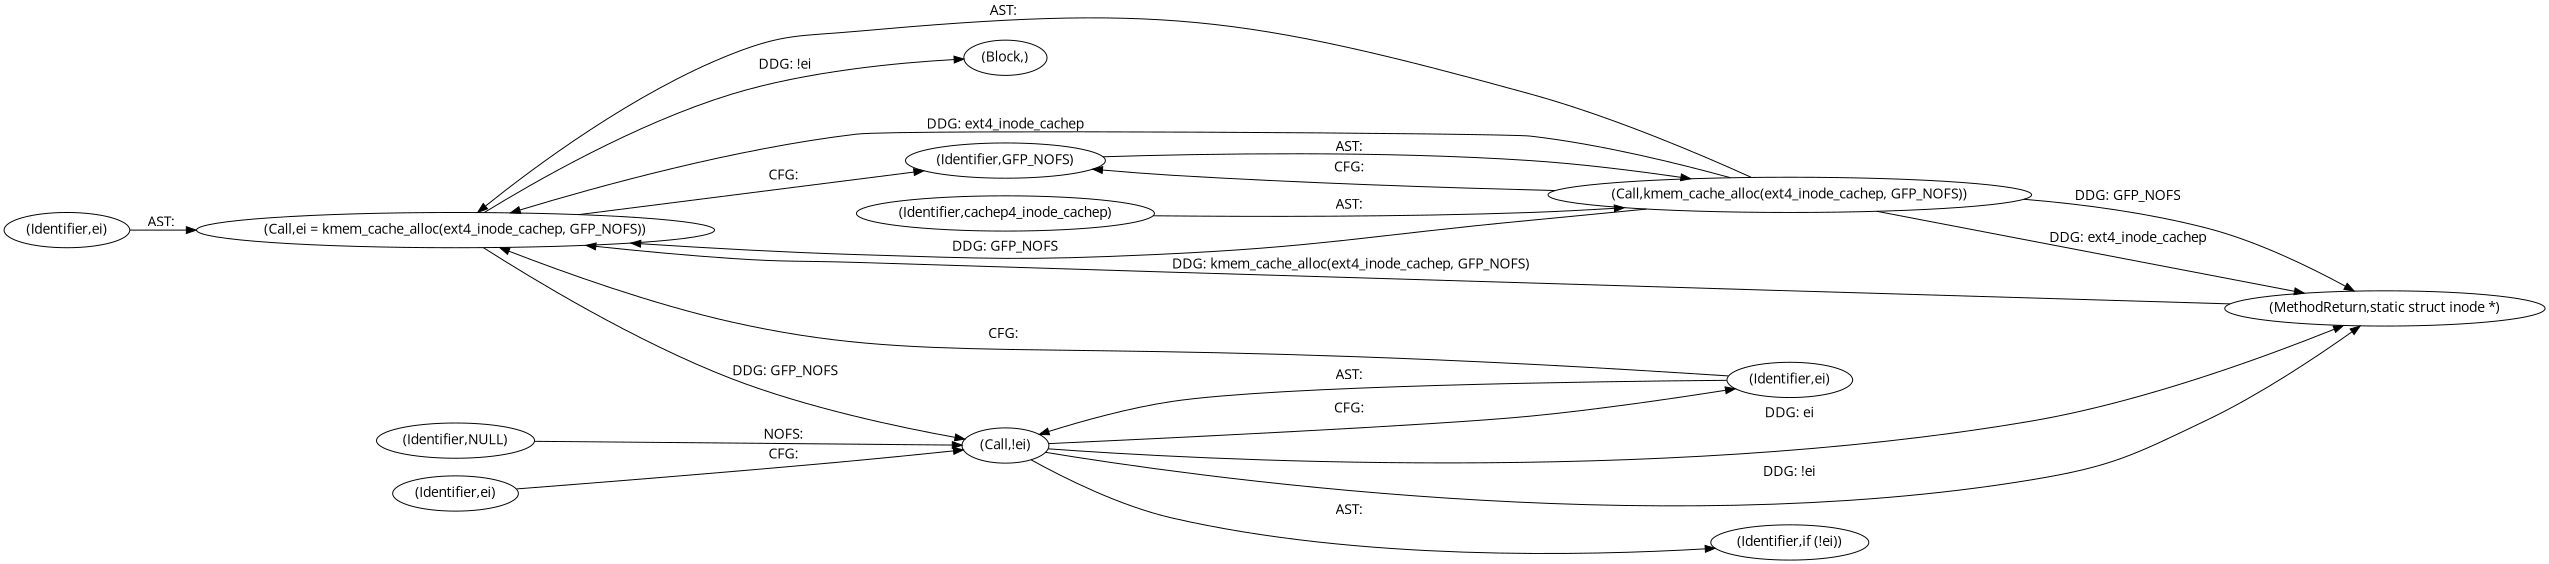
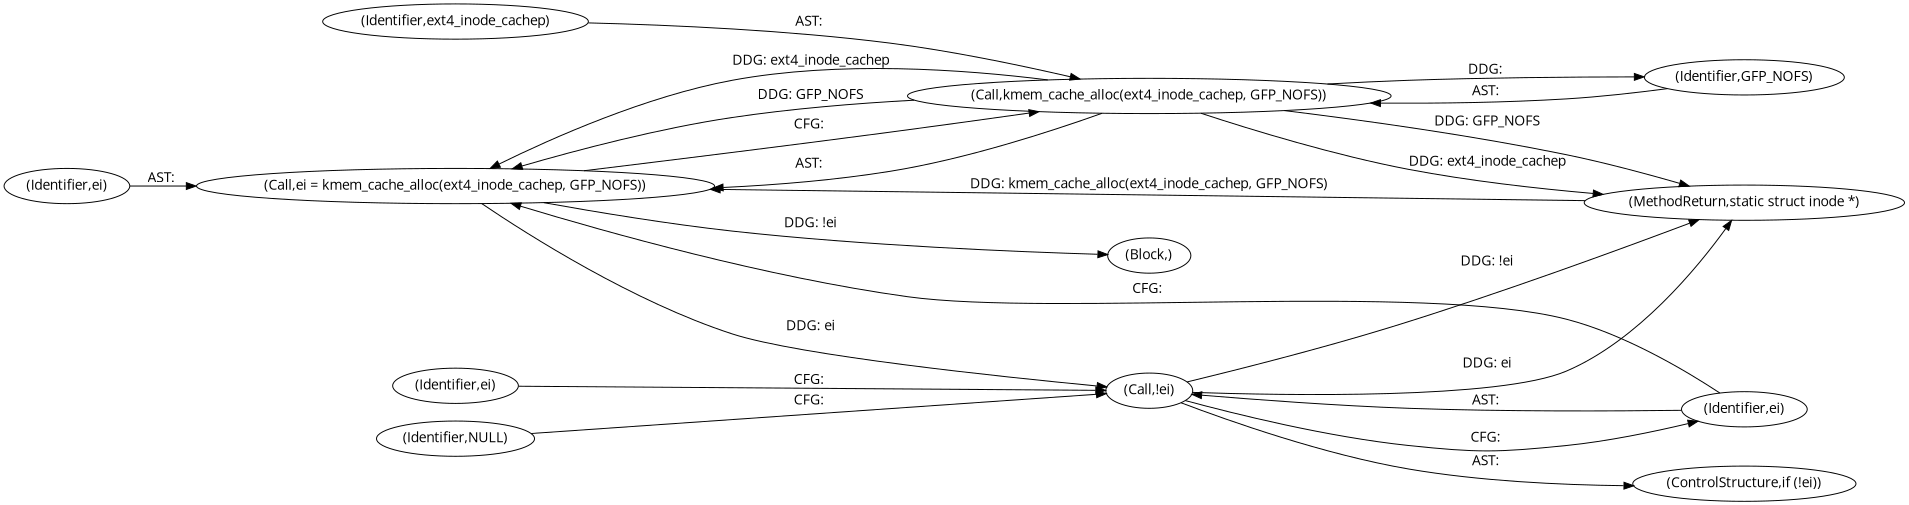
edge "(Call,kmem_cache_alloc(ext4_inode_cachep, GFP_NOFS))" -> "(Identifier,GFP_NOFS)": label "CFG: " -> "DDG: "
edge "(Call,ei = kmem_cache_alloc(ext4_inode_cachep, GFP_NOFS))" -> "(Identifier,GFP_NOFS)": now "(Call,ei = kmem_cache_alloc(ext4_inode_cachep, GFP_NOFS))" -> "(Call,kmem_cache_alloc(ext4_inode_cachep, GFP_NOFS))"
node "(Identifier,cachep4_inode_cachep)": label "(Identifier,cachep4_inode_cachep)" -> "(Identifier,ext4_inode_cachep)"
edge "(Call,ei = kmem_cache_alloc(ext4_inode_cachep, GFP_NOFS))" -> "(Call,!ei)": label "DDG: GFP_NOFS" -> "DDG: ei"
edge "(Identifier,NULL)" -> "(Call,!ei)": label "NOFS: " -> "CFG: "
node "(Identifier,if (!ei))": label "(Identifier,if (!ei))" -> "(ControlStructure,if (!ei))"
